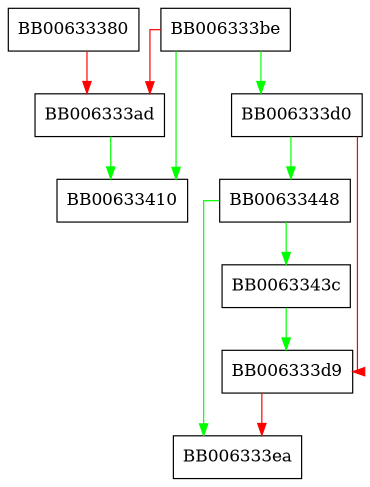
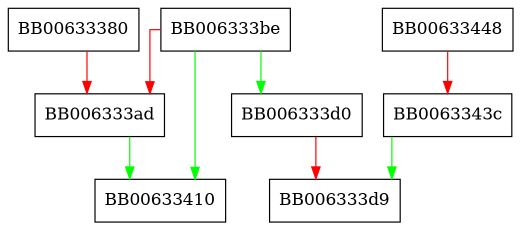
edge "BB006333d0" -> "BB00633448": removed
edge "BB00633448" -> "BB0063343c": color green -> red
node "BB006333ea": removed
